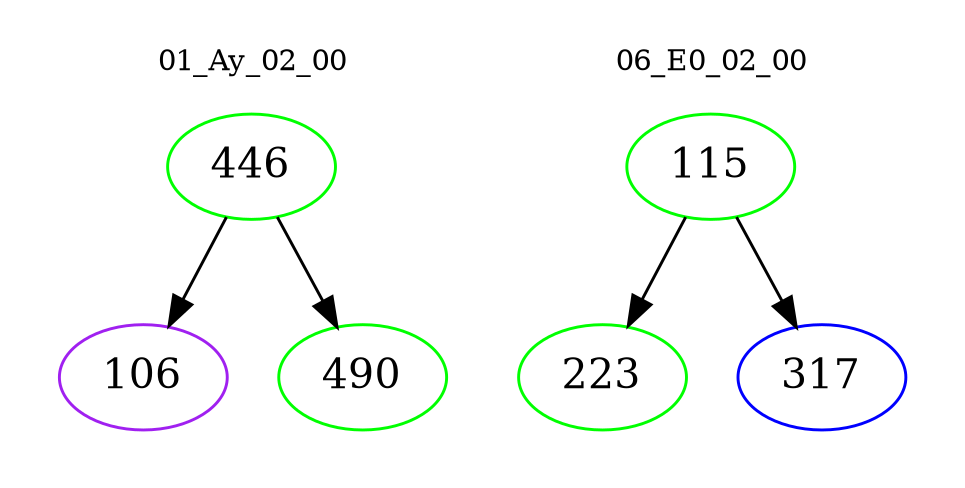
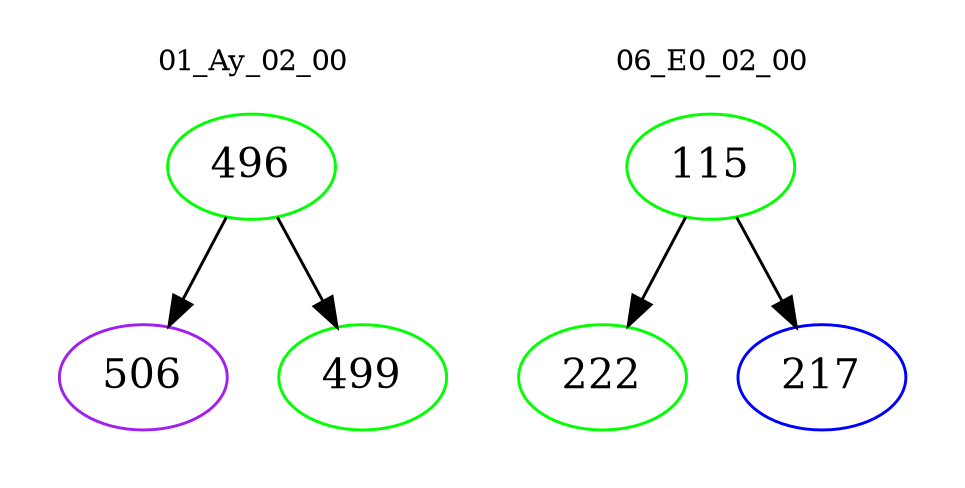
node "446": label "446" -> "496"
node "106": label "106" -> "506"
node "490": label "490" -> "499"
node "223": label "223" -> "222"
node "317": label "317" -> "217"
